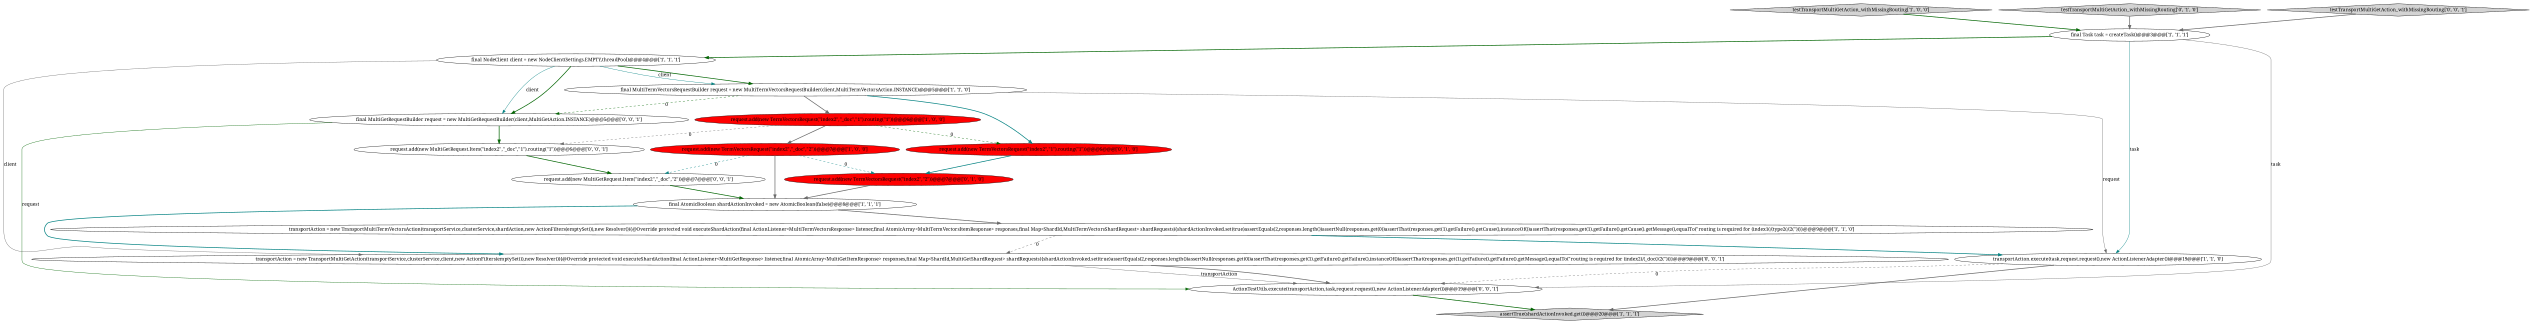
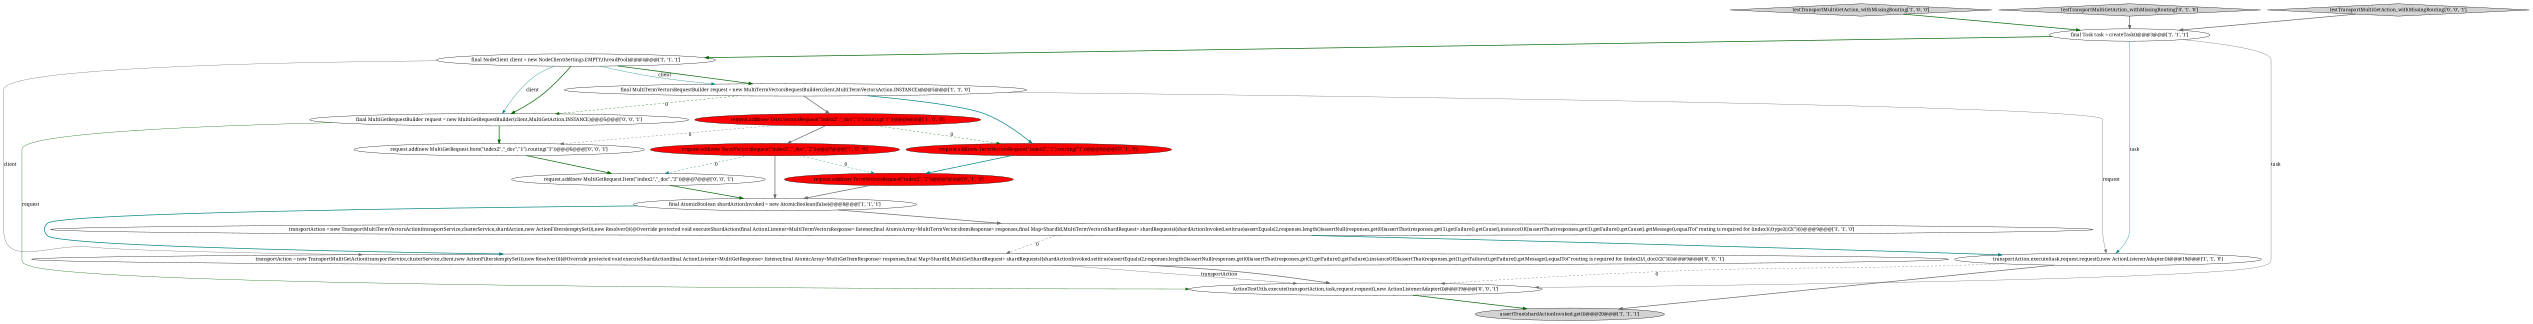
node "assertTrue(shardActionInvoked.get())@@@20@@@['1', '1', '1']": shape diamond -> ellipse
